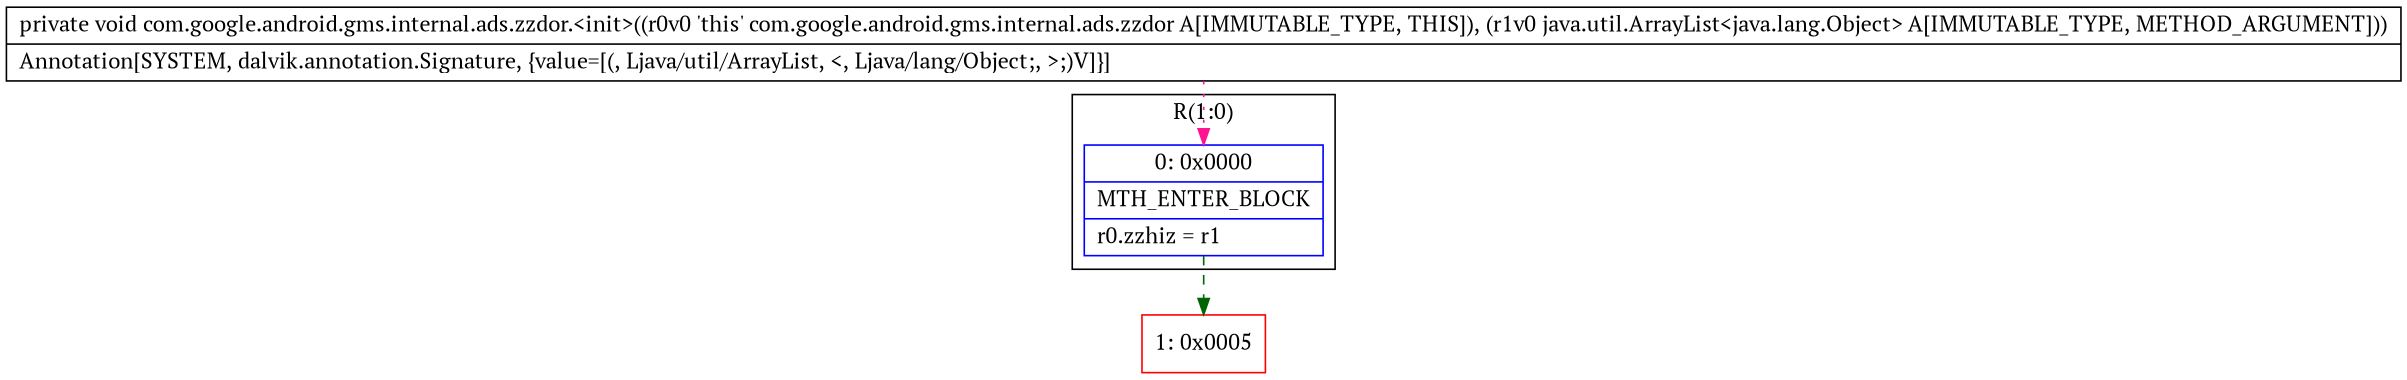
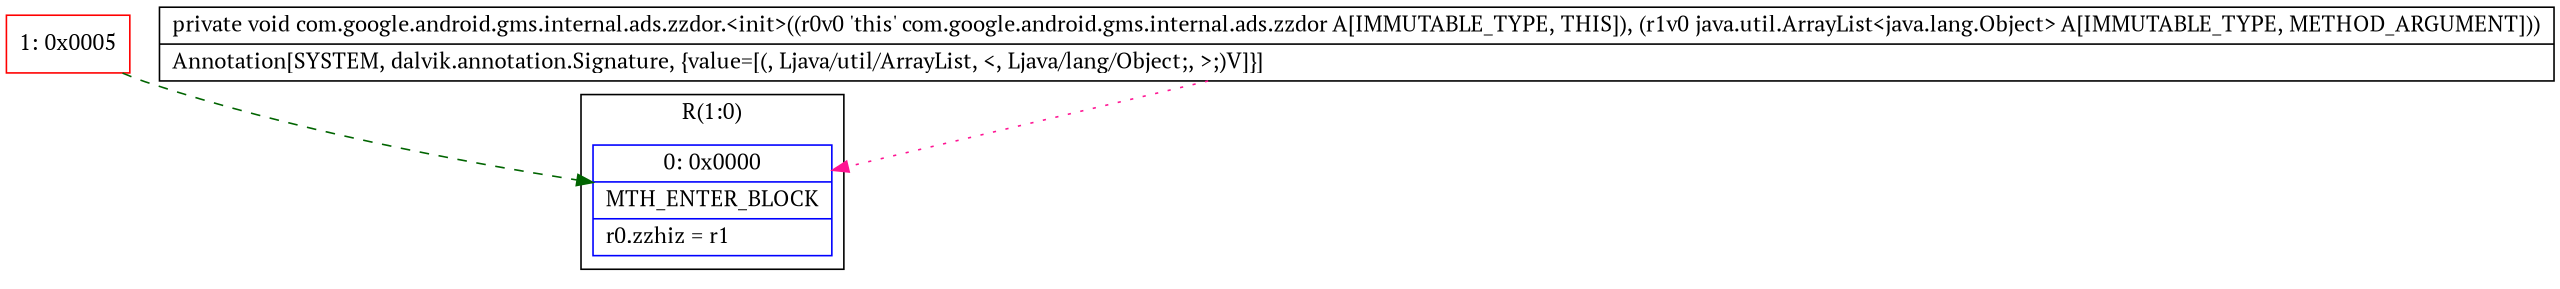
edge "0: 0x0000" -> "1: 0x0005": reversed
